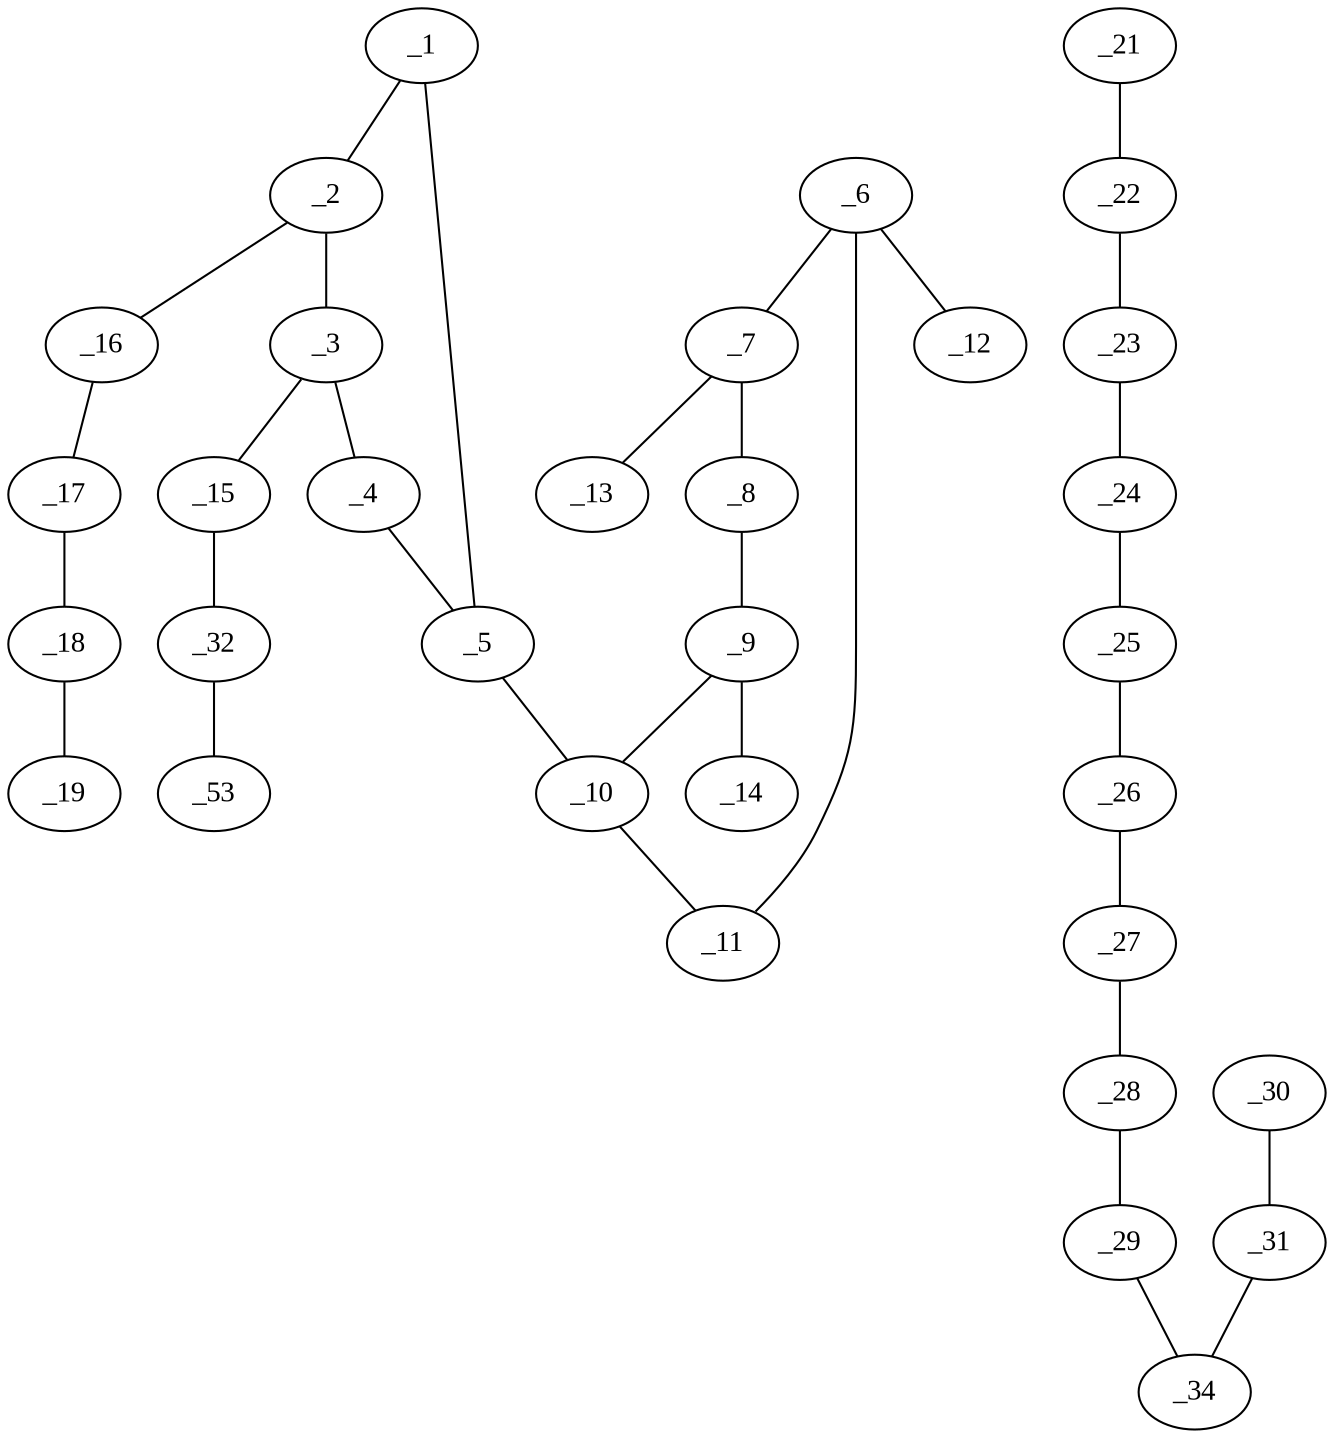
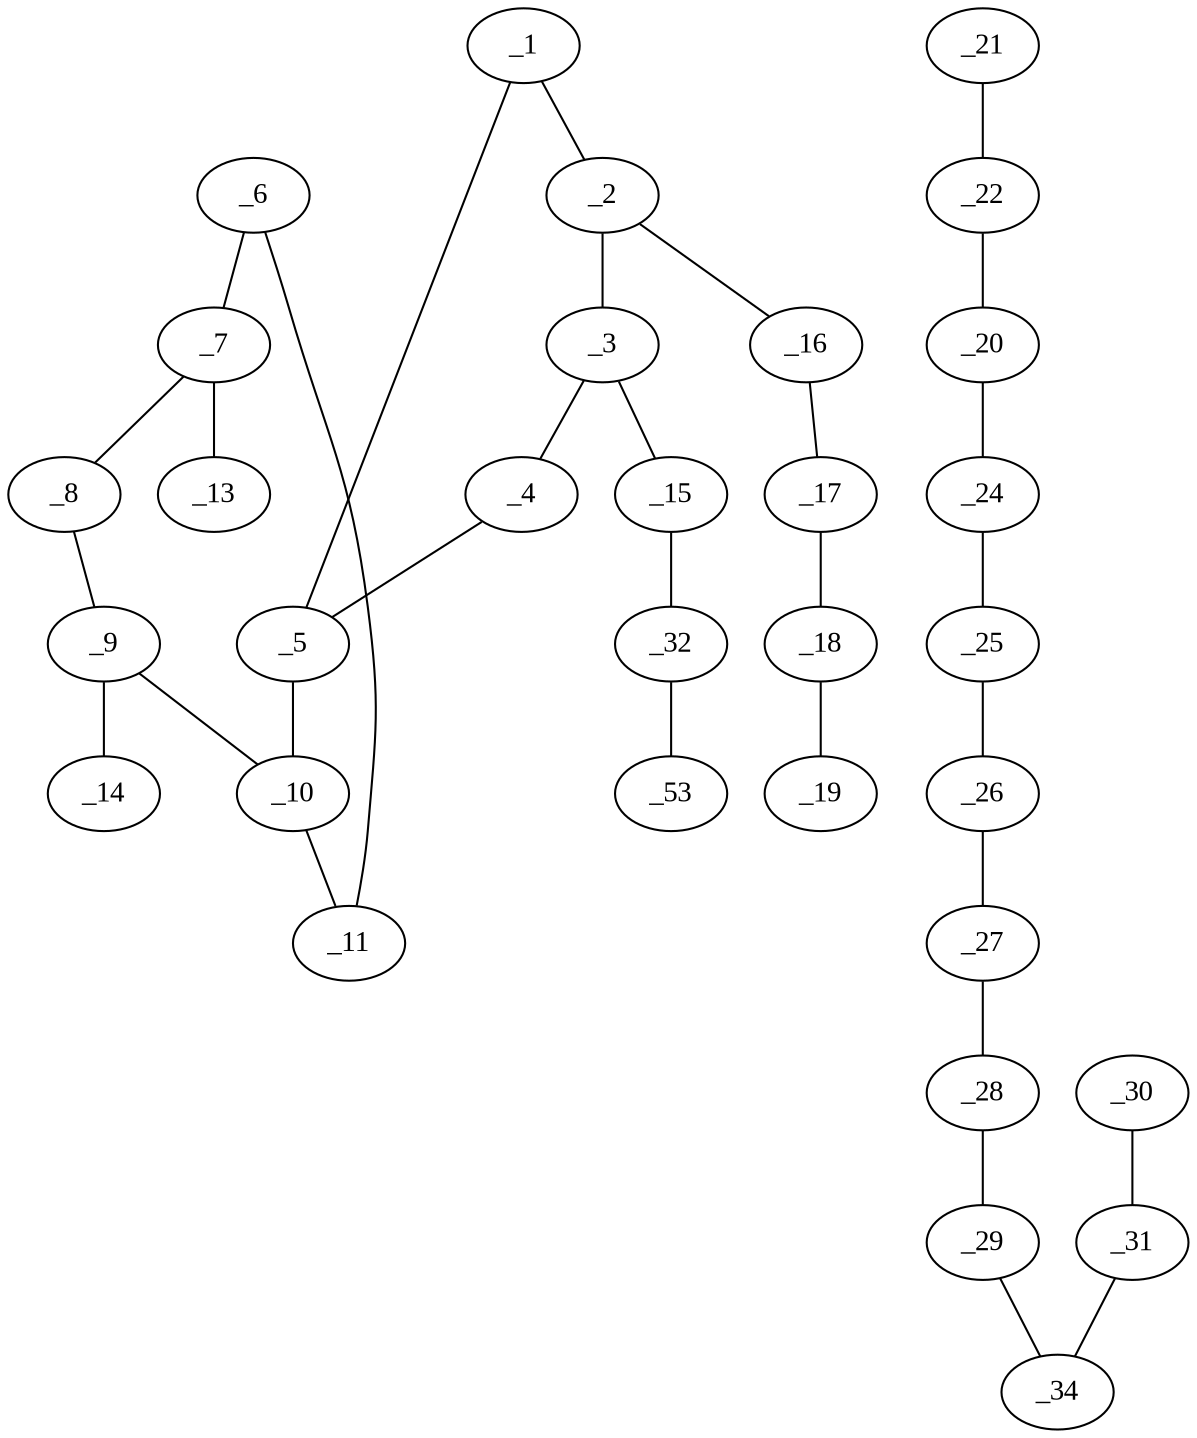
node "_12": removed
node "_23": label "_23" -> "_20"
